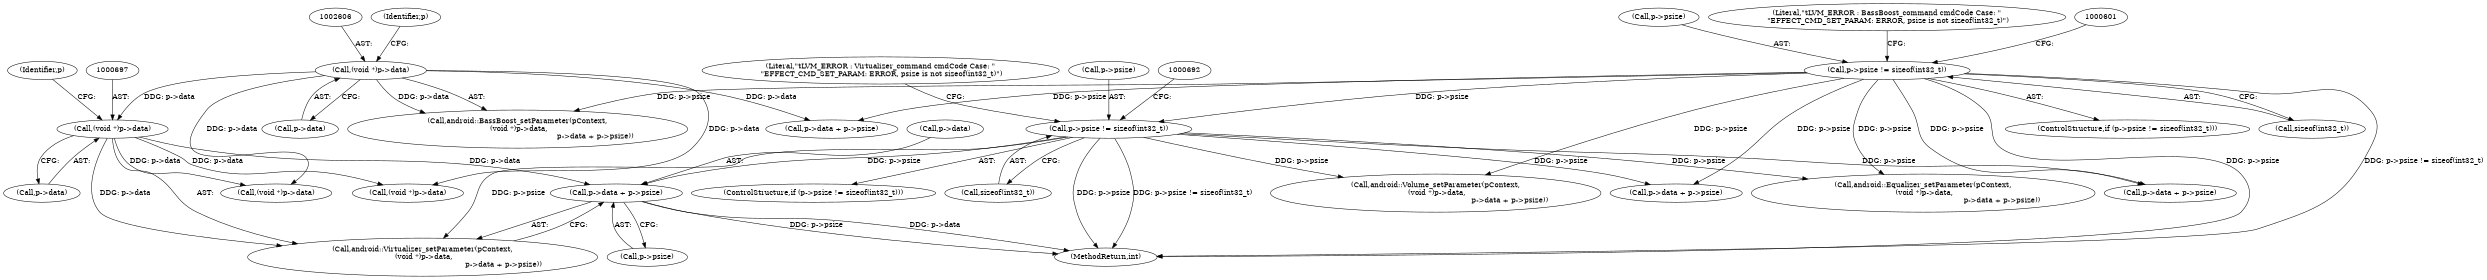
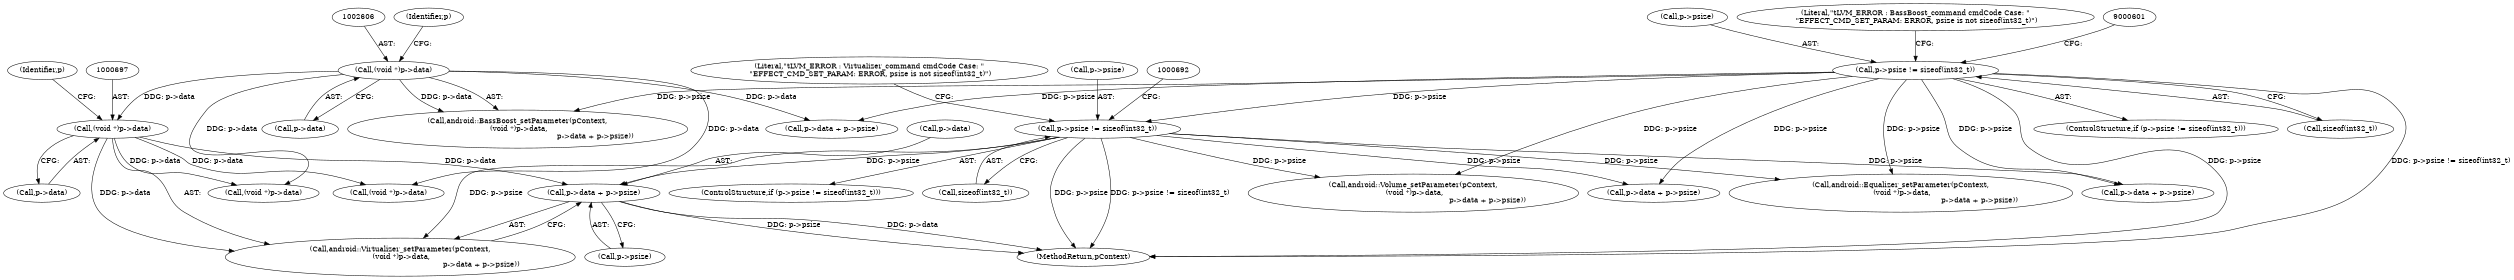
node "1000601": label "1000601" -> "9000601"
node "(MethodReturn,int)": label "(MethodReturn,int)" -> "(MethodReturn,pContext)"
